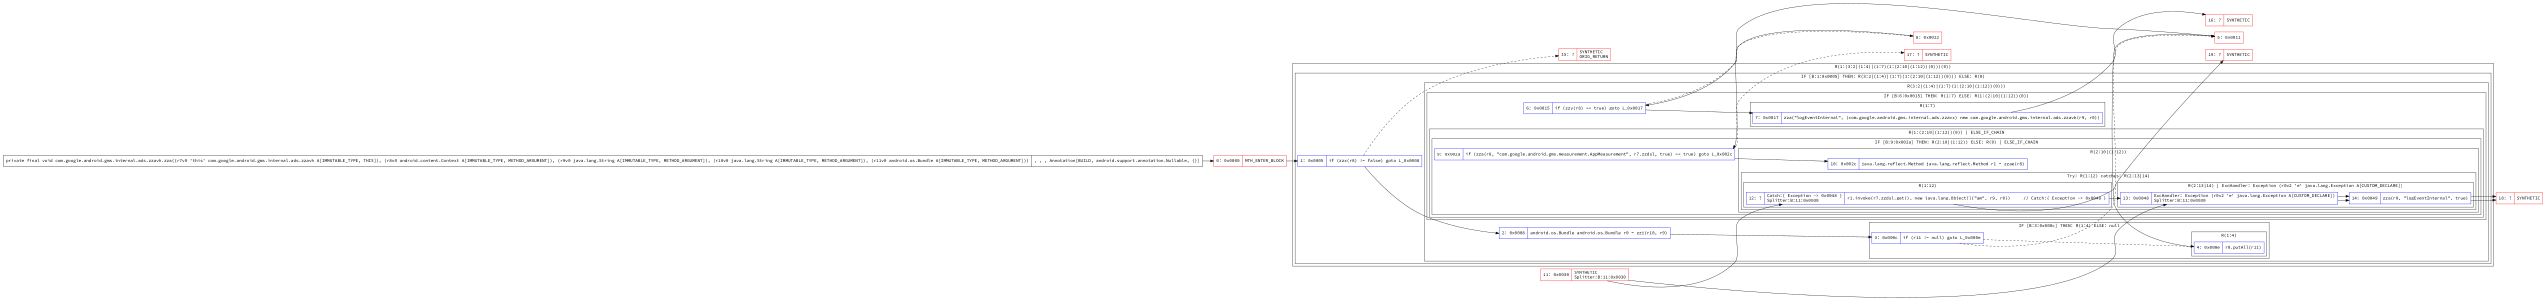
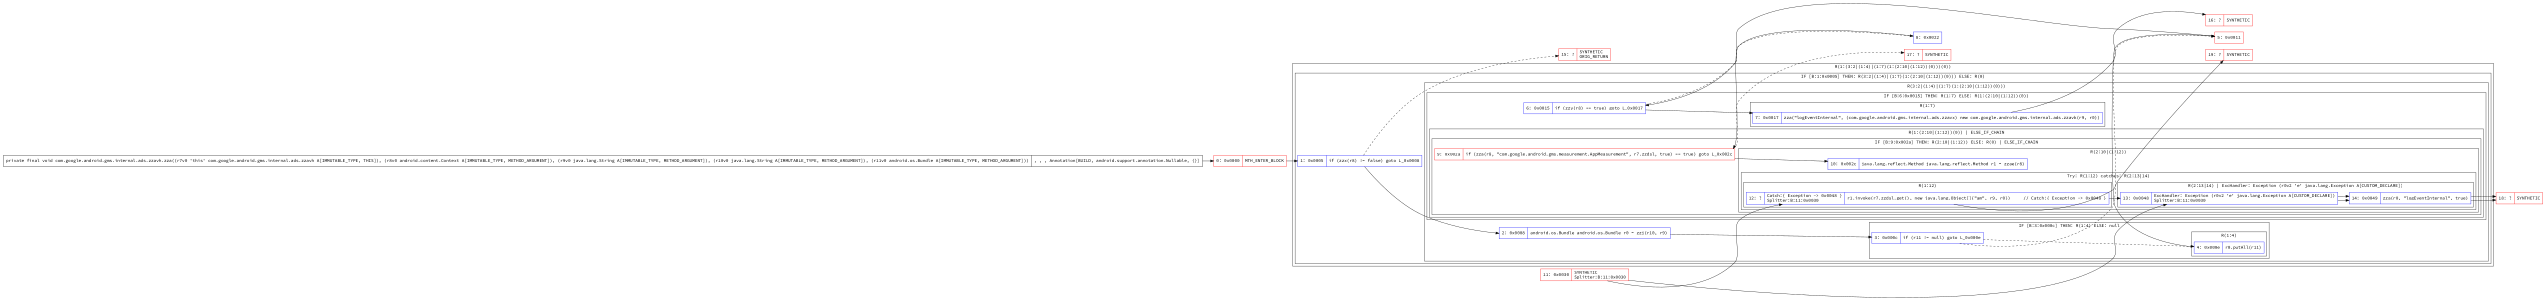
node "8: 0x0022": color red -> blue
node "9: 0x002a": color blue -> red
